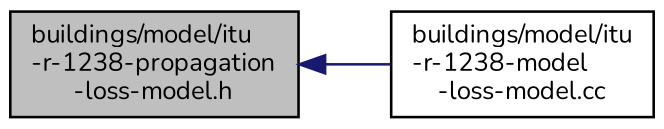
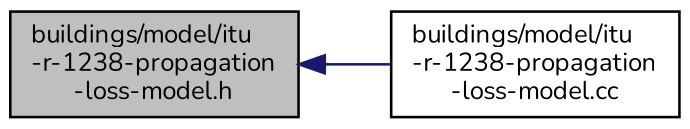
node "buildings/model/itu -r-1238-model -loss-model.cc": label "buildings/model/itu -r-1238-model -loss-model.cc" -> "buildings/model/itu -r-1238-propagation -loss-model.cc"
